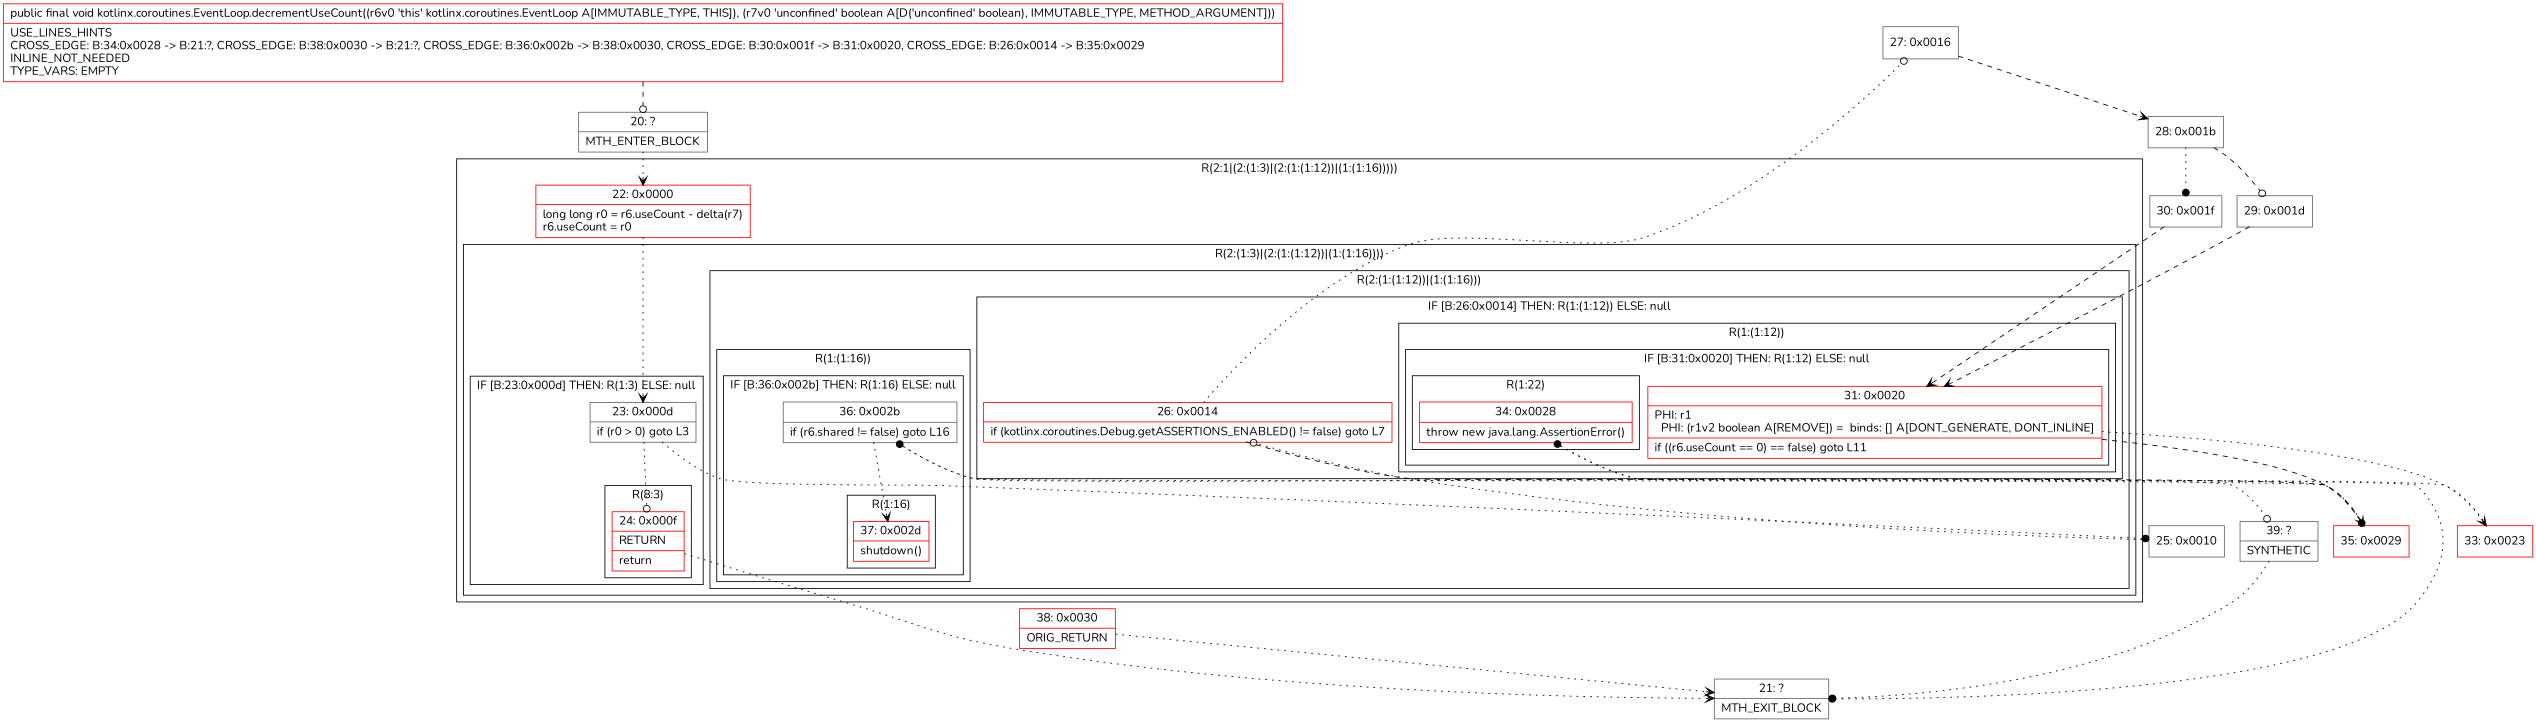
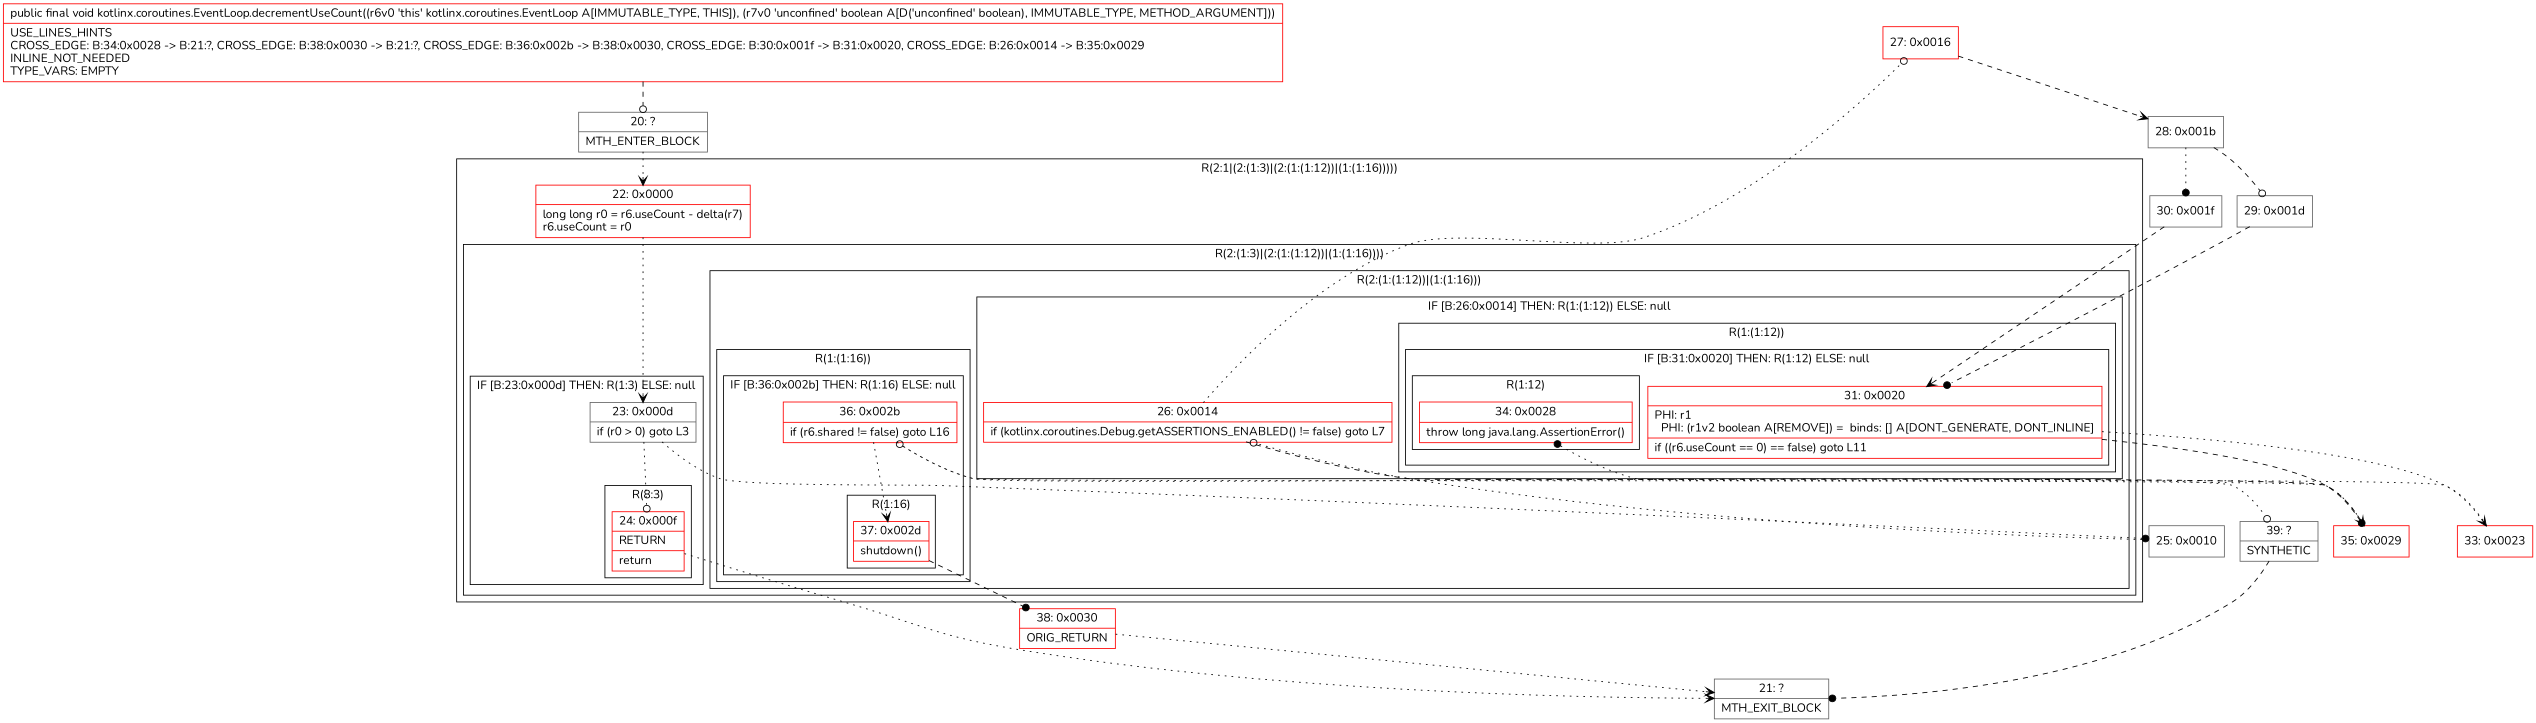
node "27: 0x0016": color gray40 -> red
edge "29: 0x001d" -> "31: 0x0020": arrowhead vee -> dot
cluster "R(1:22)": label "R(1:22)" -> "R(1:12)"
node "36: 0x002b": color gray40 -> red
node "34: 0x0028": text "throw new java.lang.AssertionError()" -> "throw long java.lang.AssertionError()"
edge "35: 0x0029" -> "36: 0x002b": arrowhead dot -> odot
edge "34: 0x0028" -> "21: ?": removed
edge "37: 0x002d" -> "38: 0x0030": added
edge "39: ?" -> "21: ?": style dotted -> dashed
